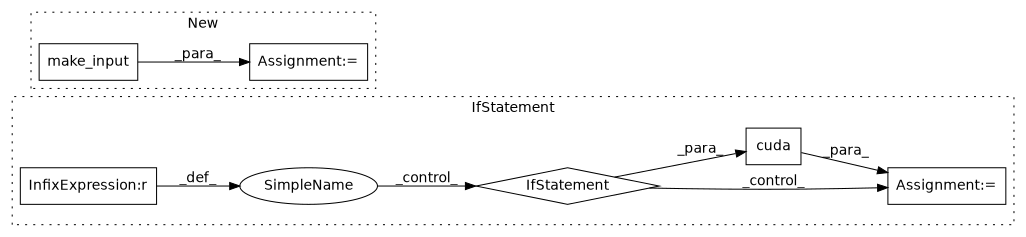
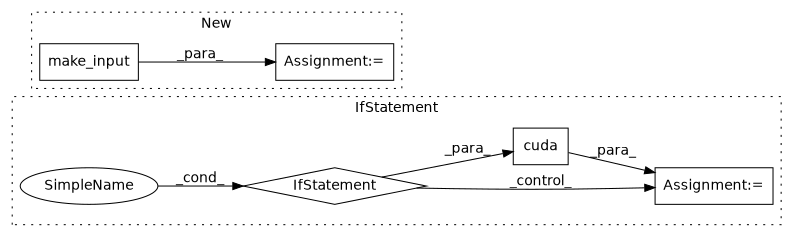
edge "SimpleName" -> "IfStatement": label "_control_" -> "_cond_"
node "InfixExpression:r": removed
